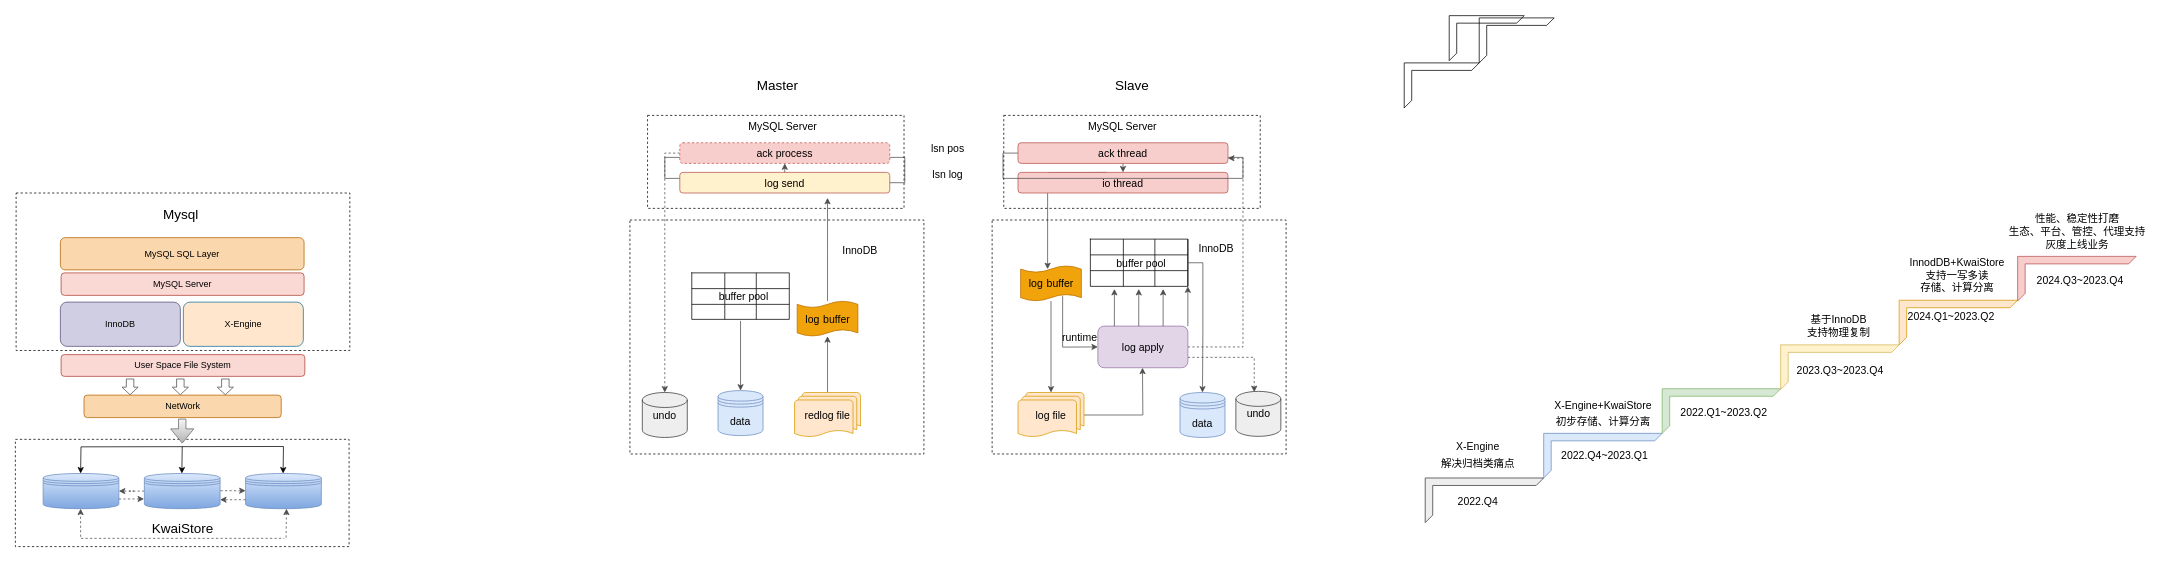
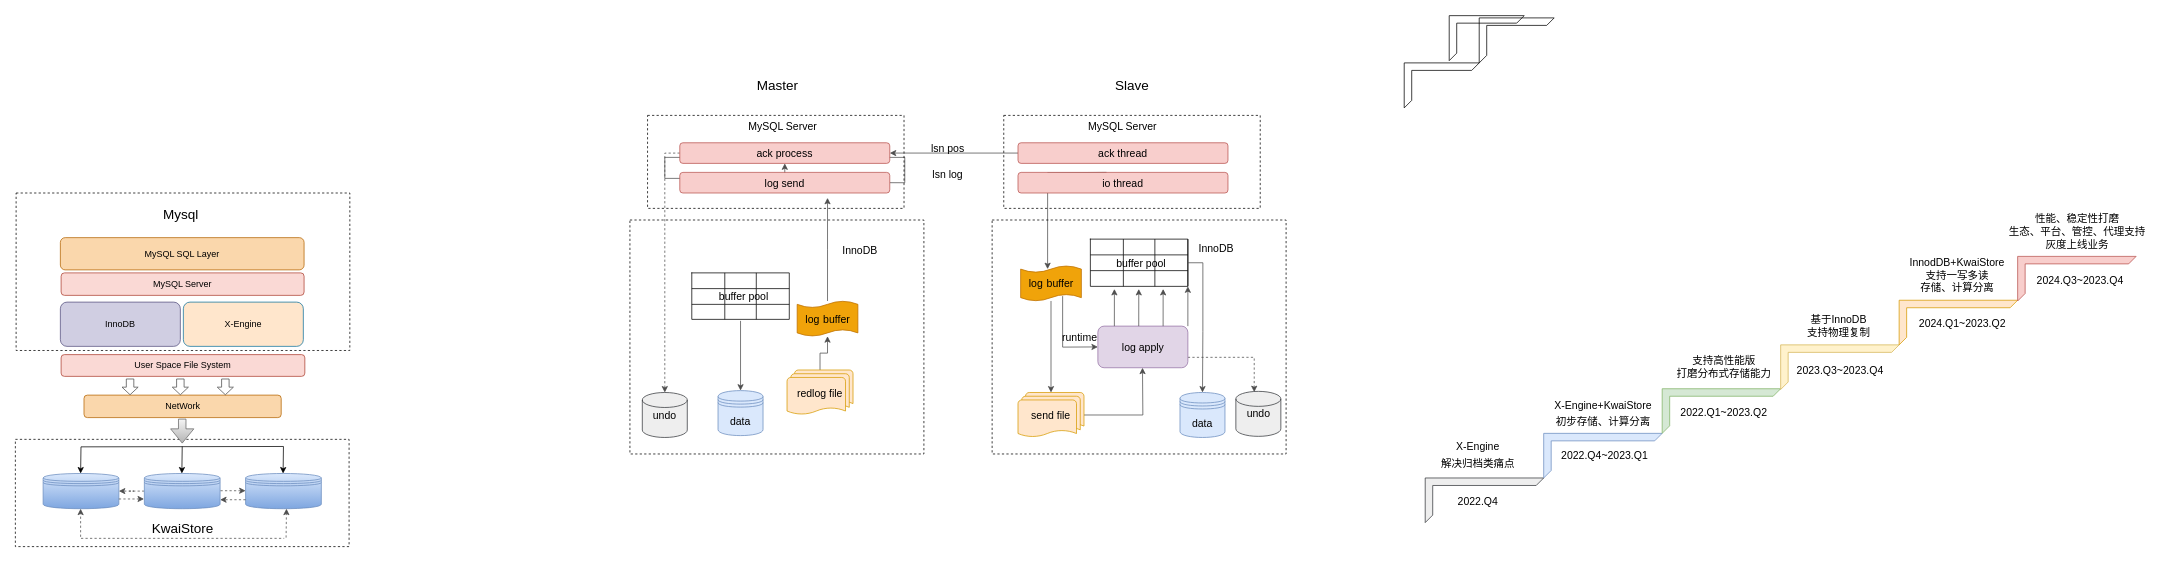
node "ack process": style dashed -> solid
edge "ack thread" -> "io thread": now "ack thread" -> "ack process"
node "log send": fillcolor #fff2cc -> #f8cecc
edge "log apply" -> "ack thread": removed
node "2024.Q1~2023.Q2": moved (1951, 316) -> (1962, 323)
node "支持高性能版 打磨分布式存储能力": added
node "redlog file": moved (828, 415) -> (820, 392)
node "log file": label "log file" -> "send file"
